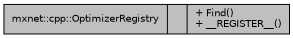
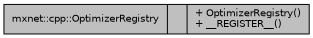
node "mxnet::cpp::OptimizerRegistry": text "+ Find()" -> "+ OptimizerRegistry()"
